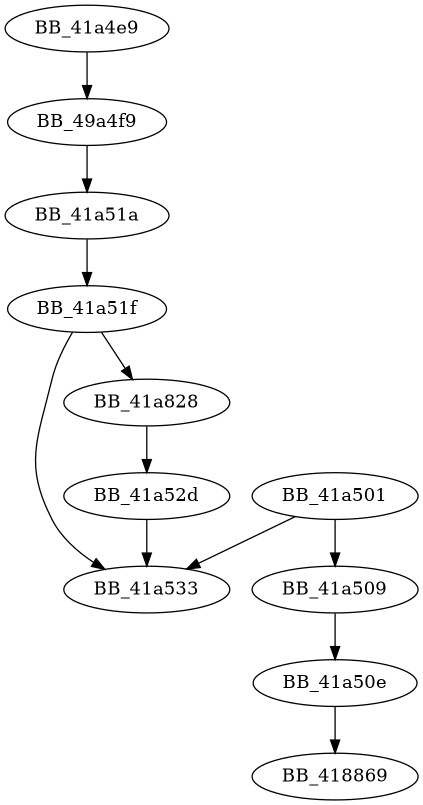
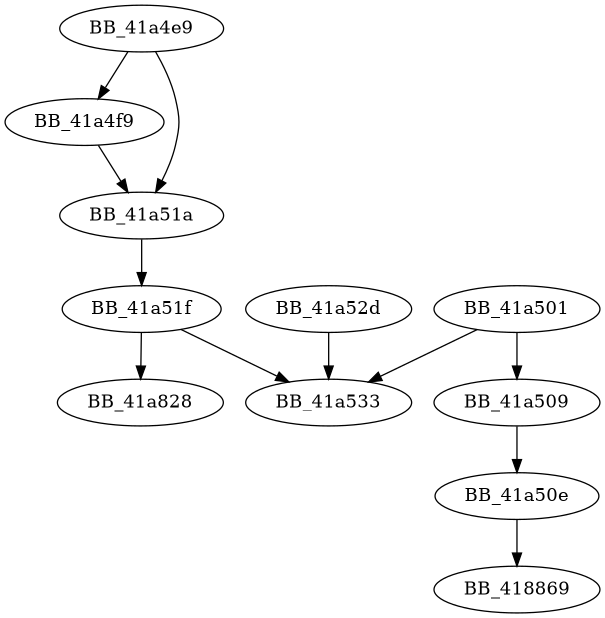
edge "BB_41a4e9" -> "BB_41a51a": added
node "BB_49a4f9": label "BB_49a4f9" -> "BB_41a4f9"
edge "BB_41a828" -> "BB_41a52d": removed
